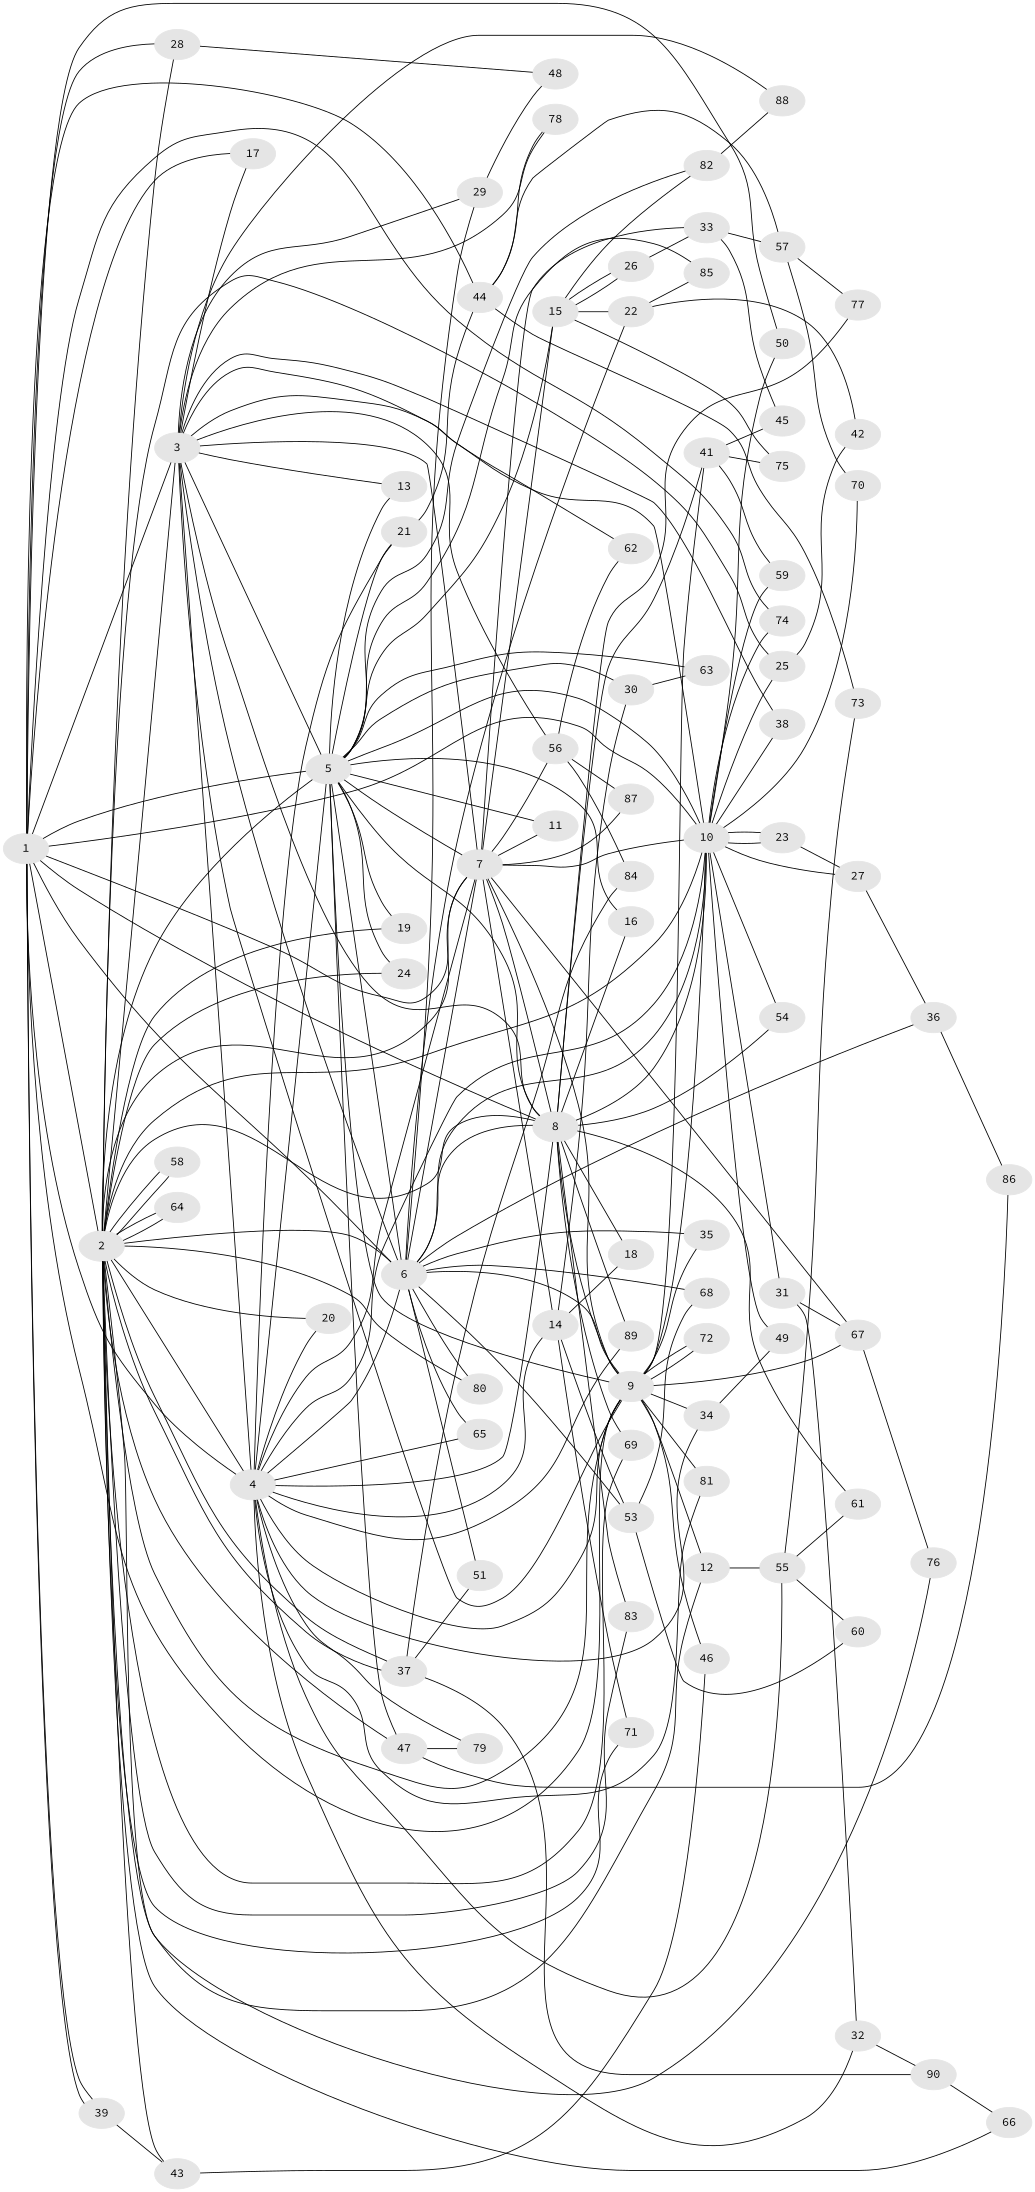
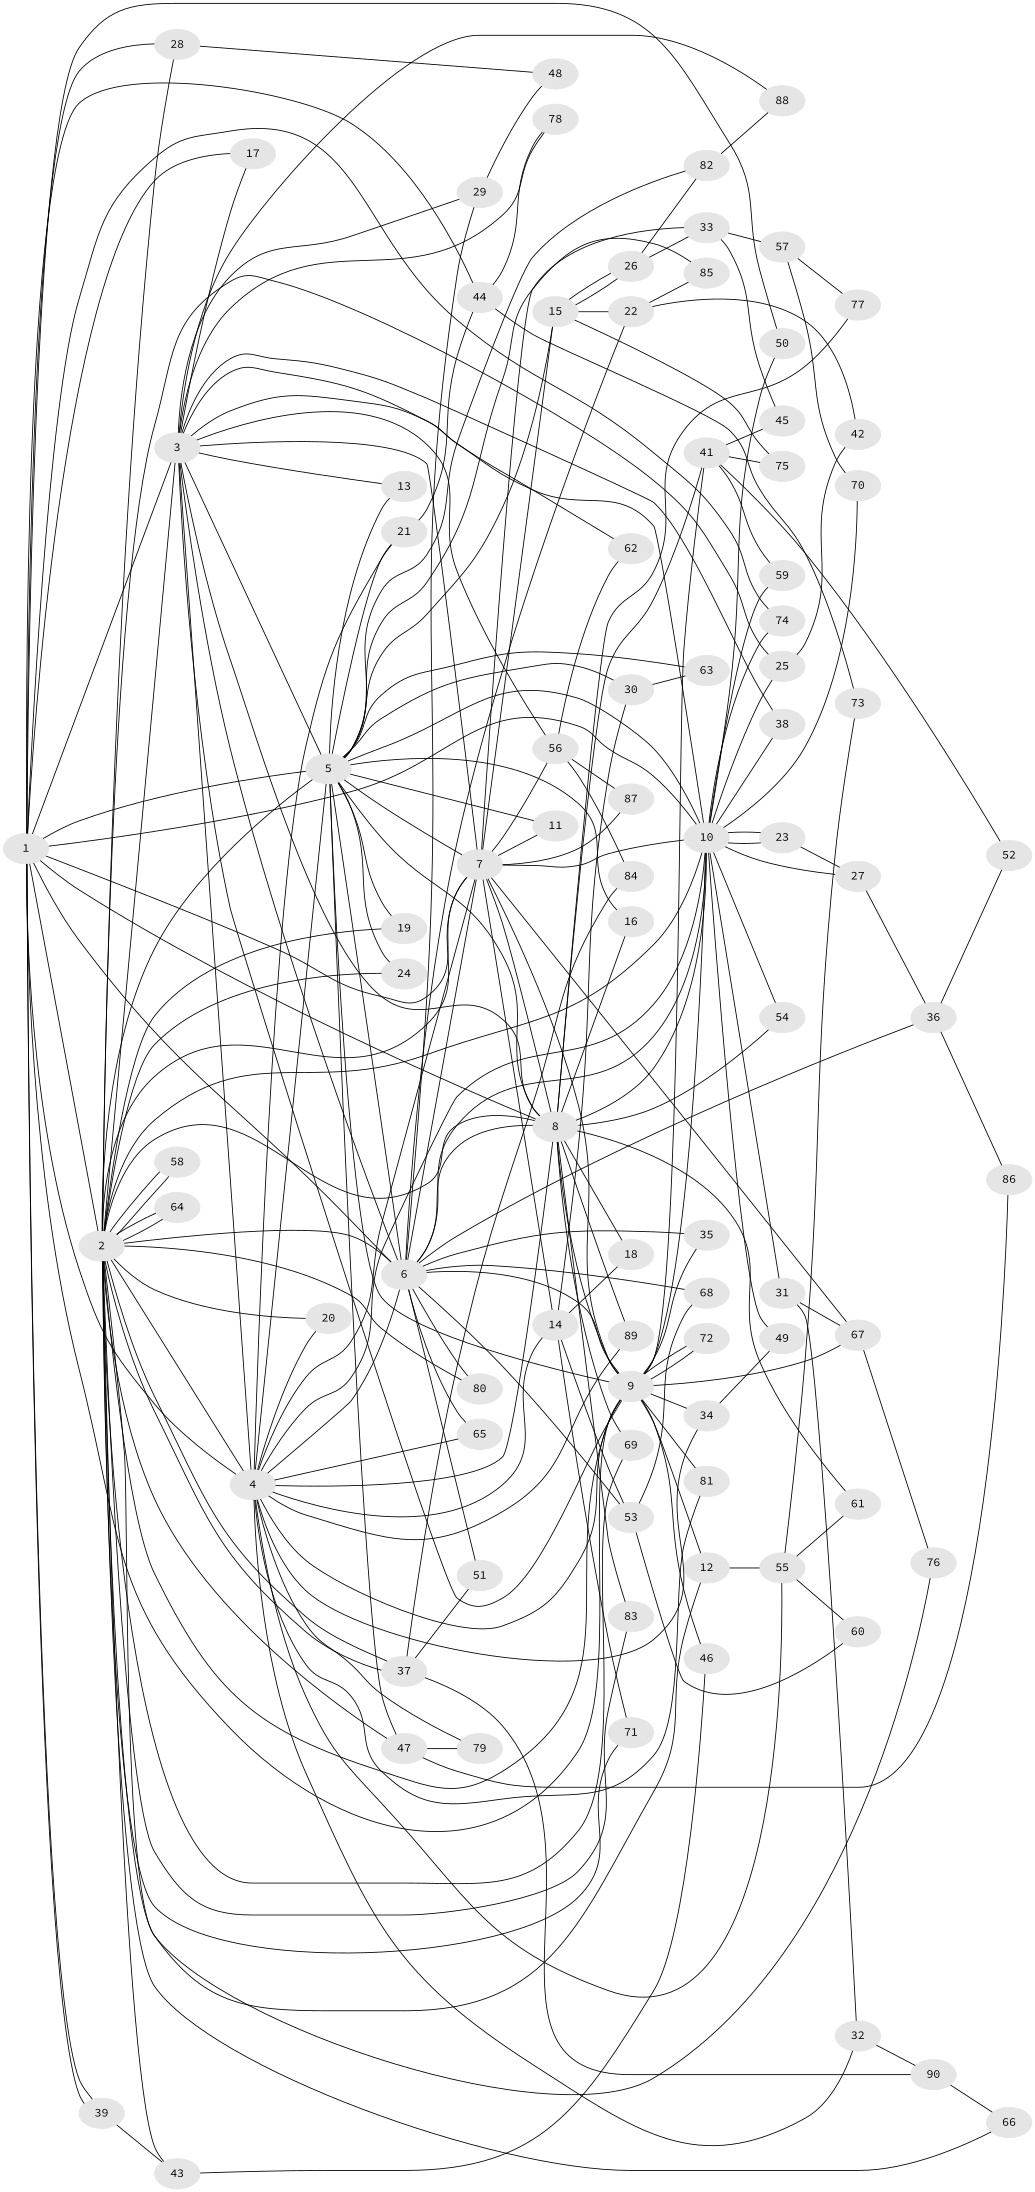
edge "57" -- "44": removed
edge "82" -- "15": now "82" -- "26"
node "52": added
